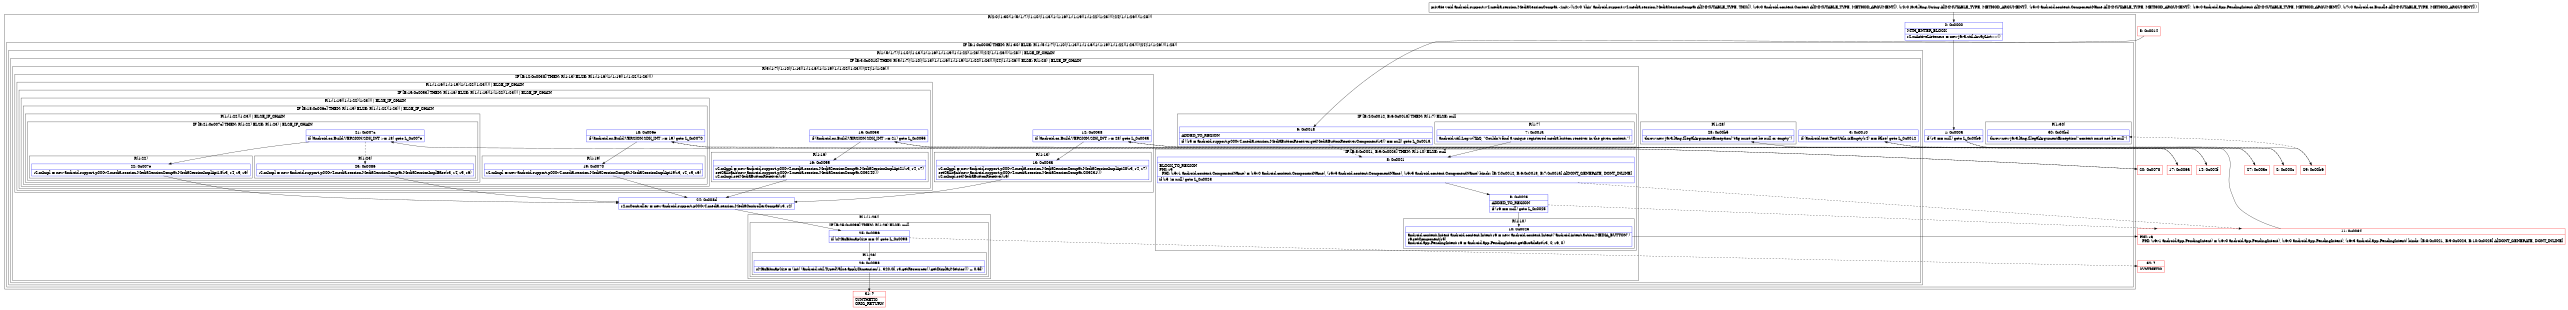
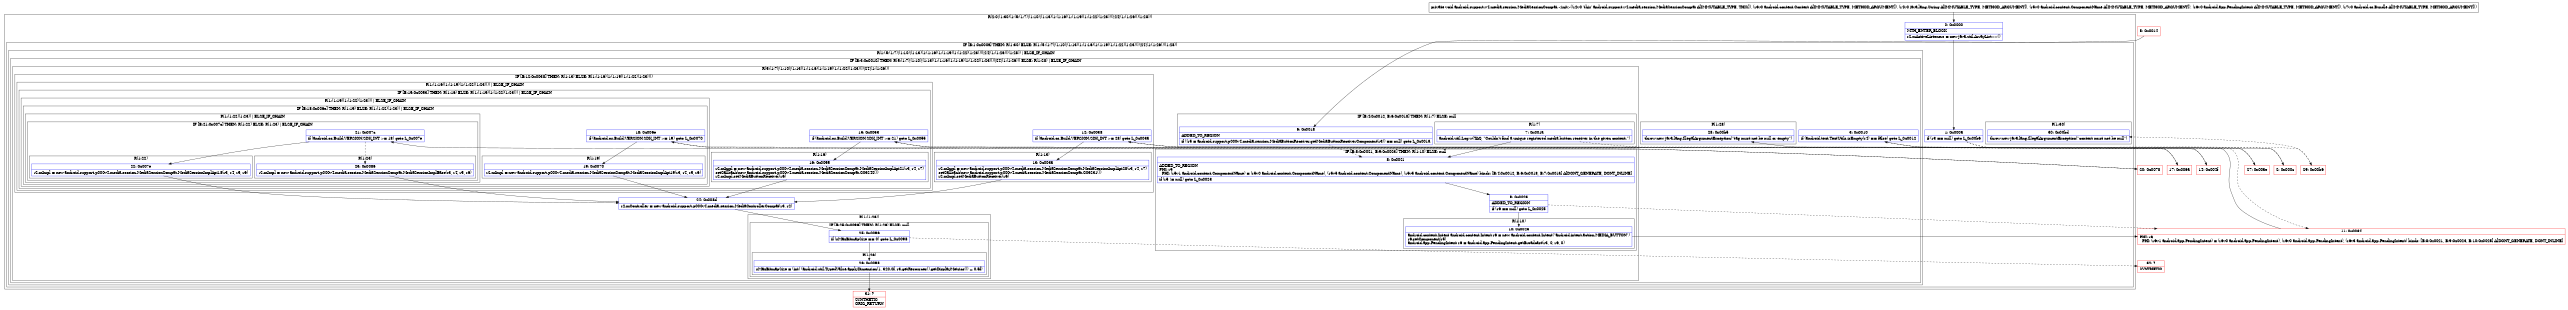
edge "1: 0x000a" -> "29: 0x00b6": style solid -> dashed
node "8: 0x0021": text "BLOCK_TO_REGION" -> "ADDED_TO_REGION"
edge "8: 0x0021" -> "11: 0x0034": now "7: 0x001a" -> "11: 0x0034"
